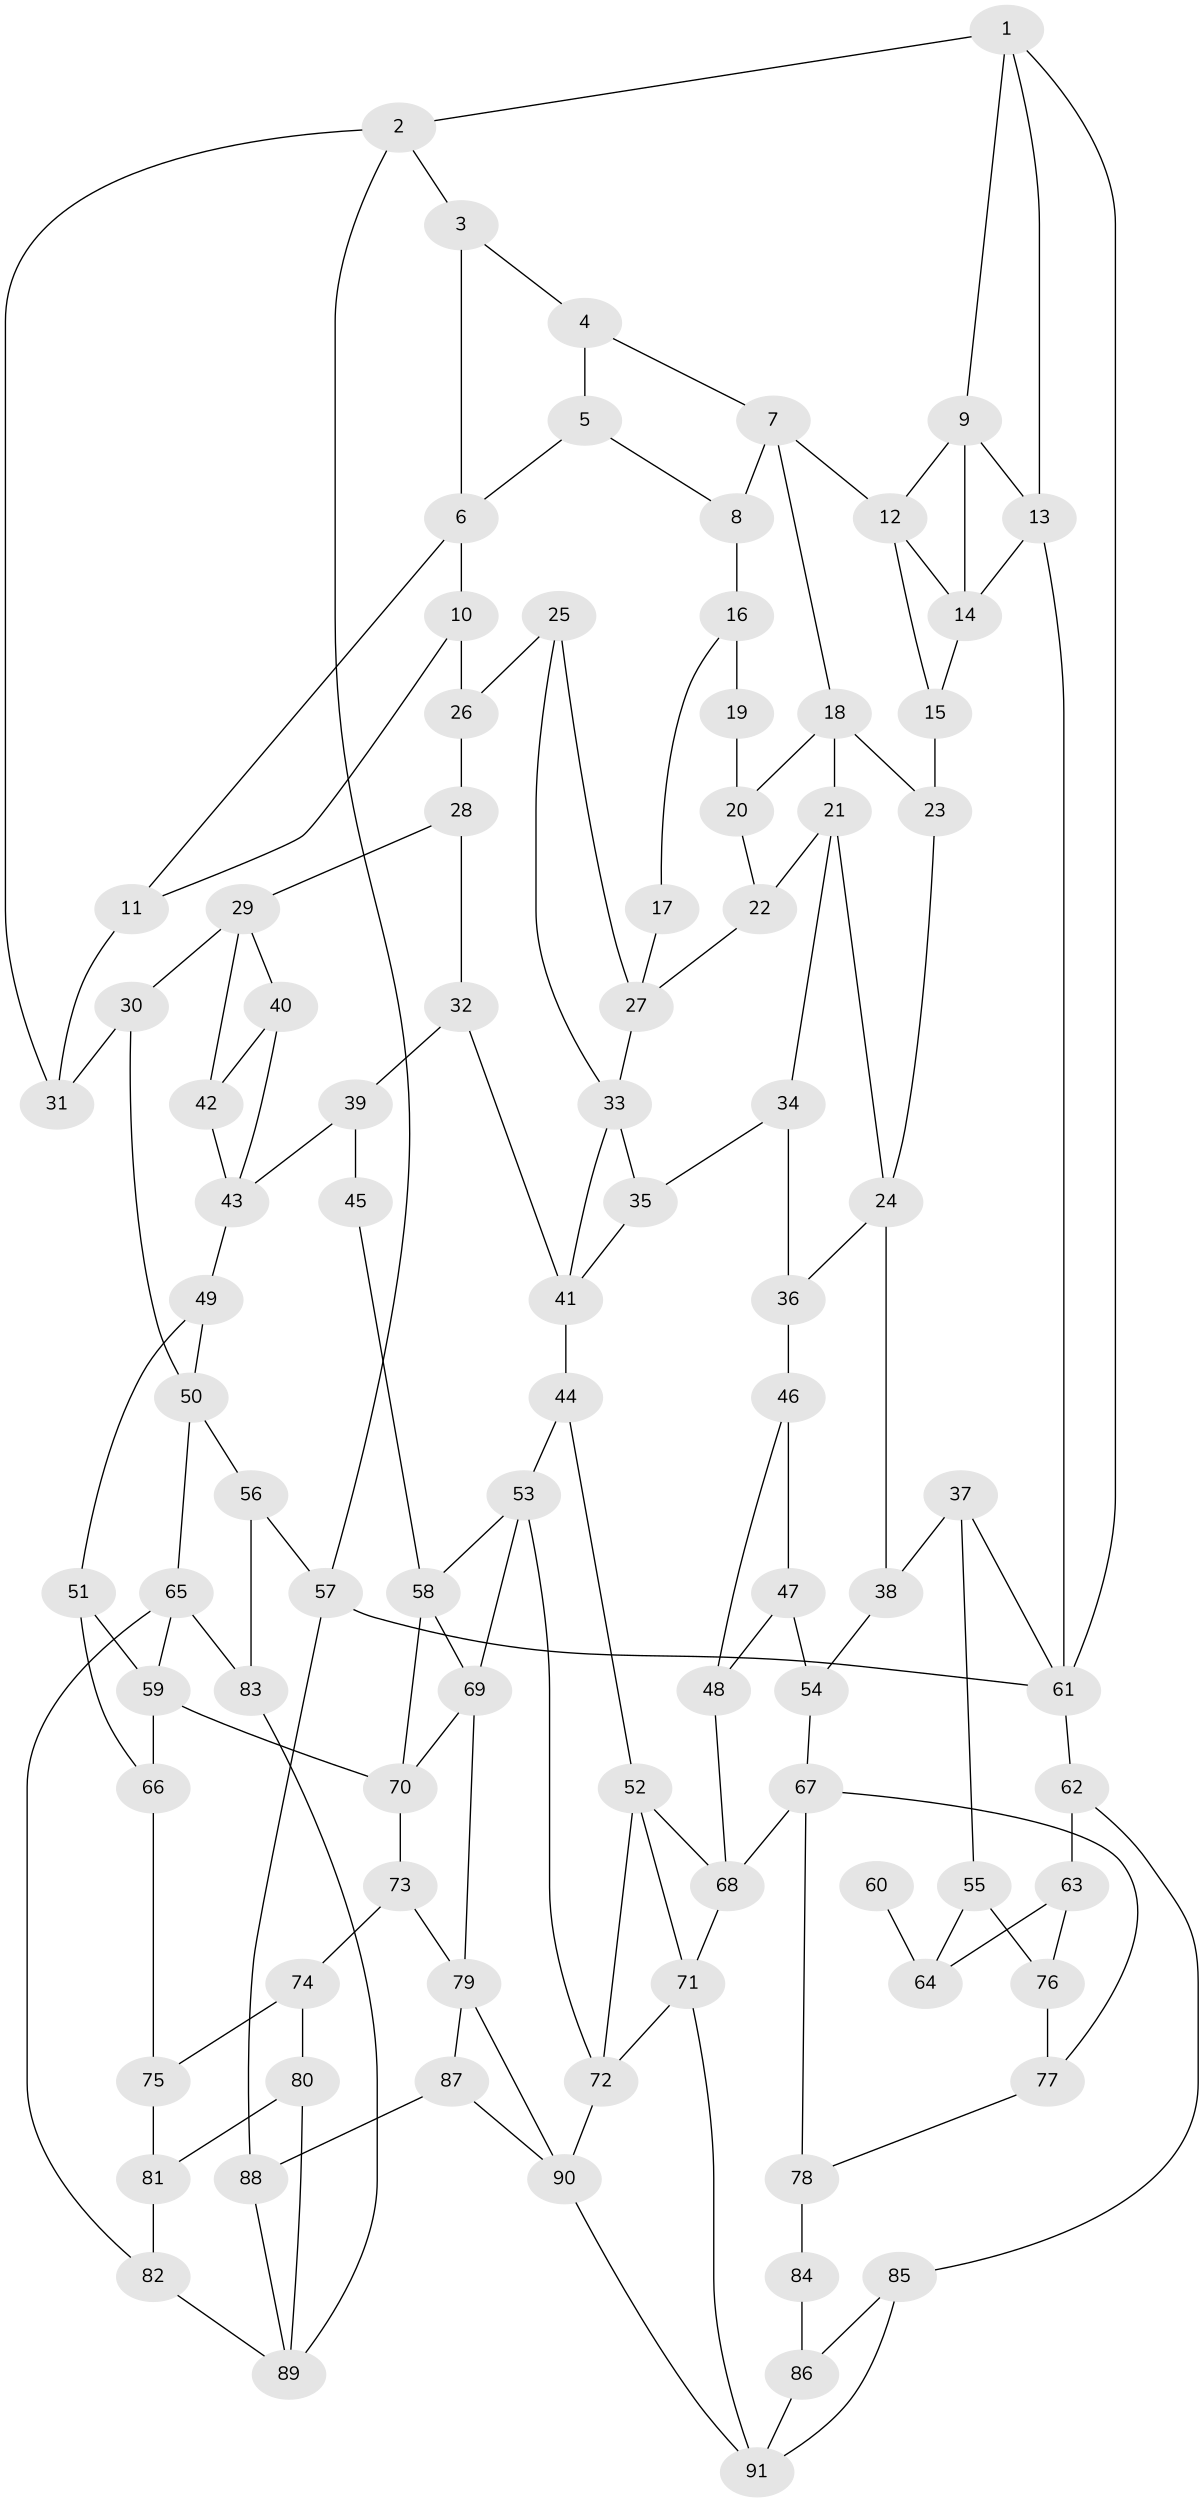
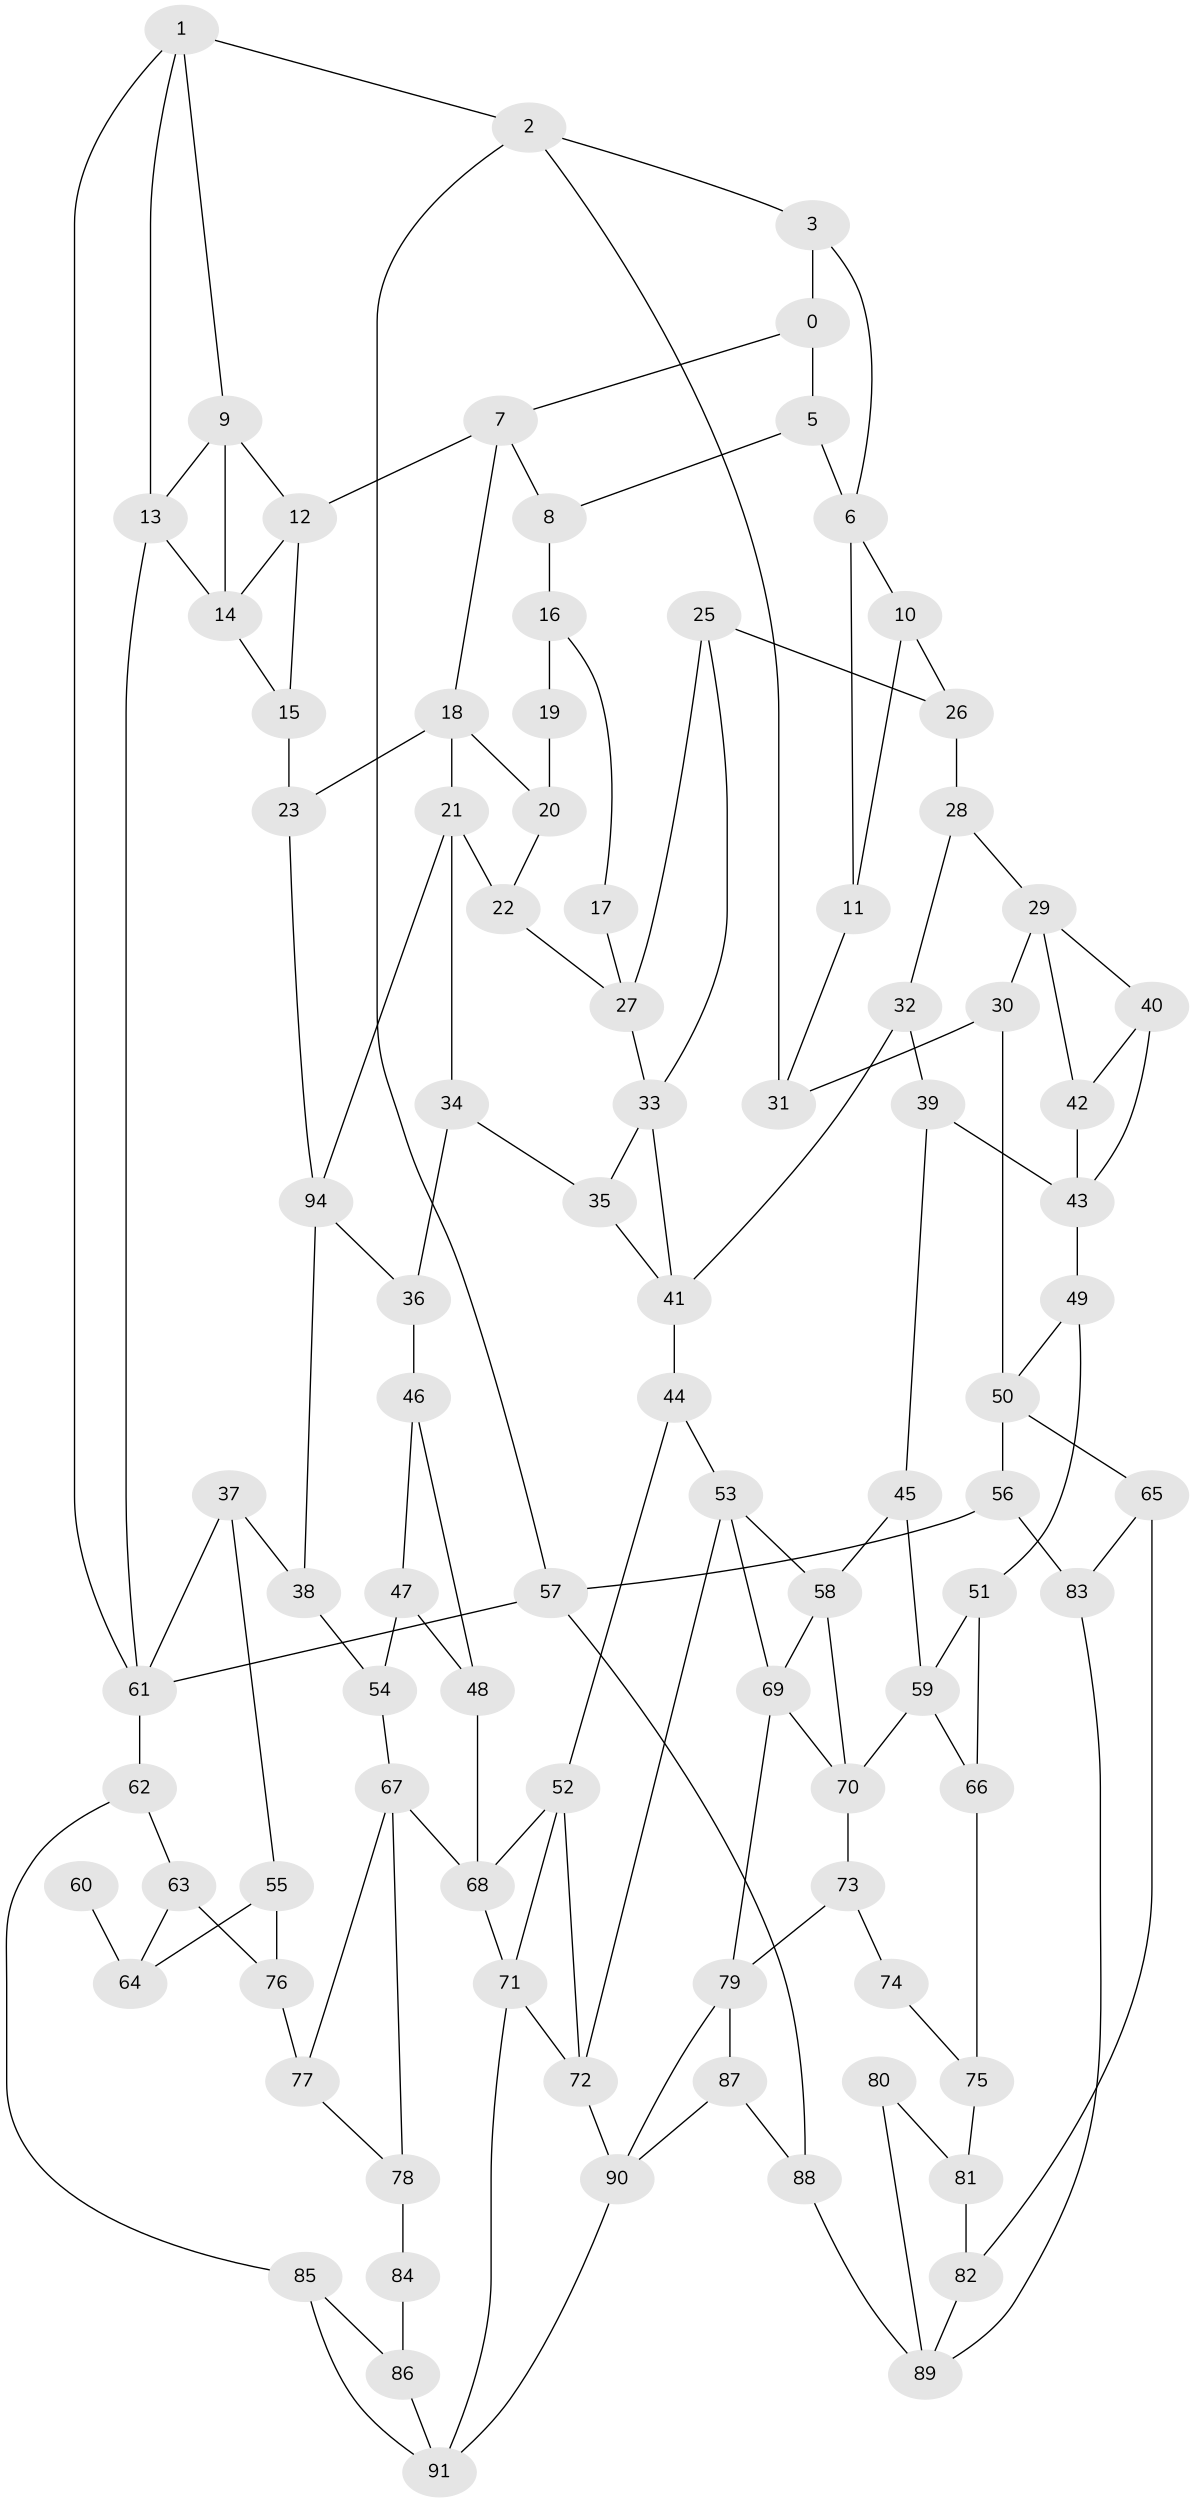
node "4": label "4" -> "0"
node "24": label "24" -> "94"
edge "65" -- "59": now "45" -- "59"
edge "74" -- "80": removed
